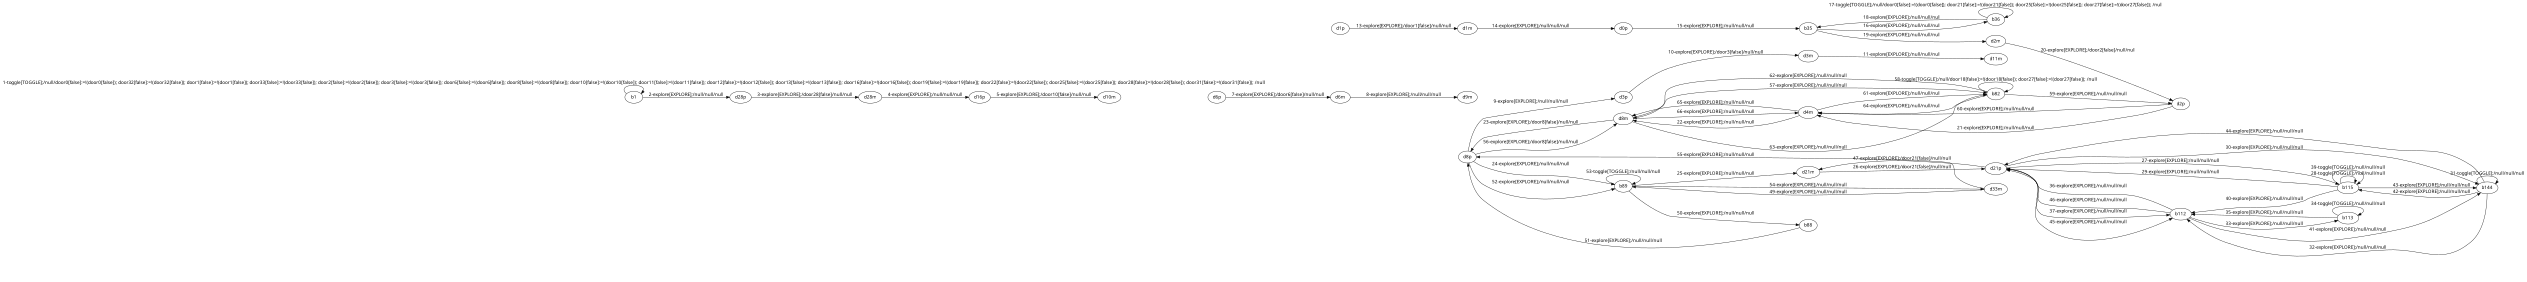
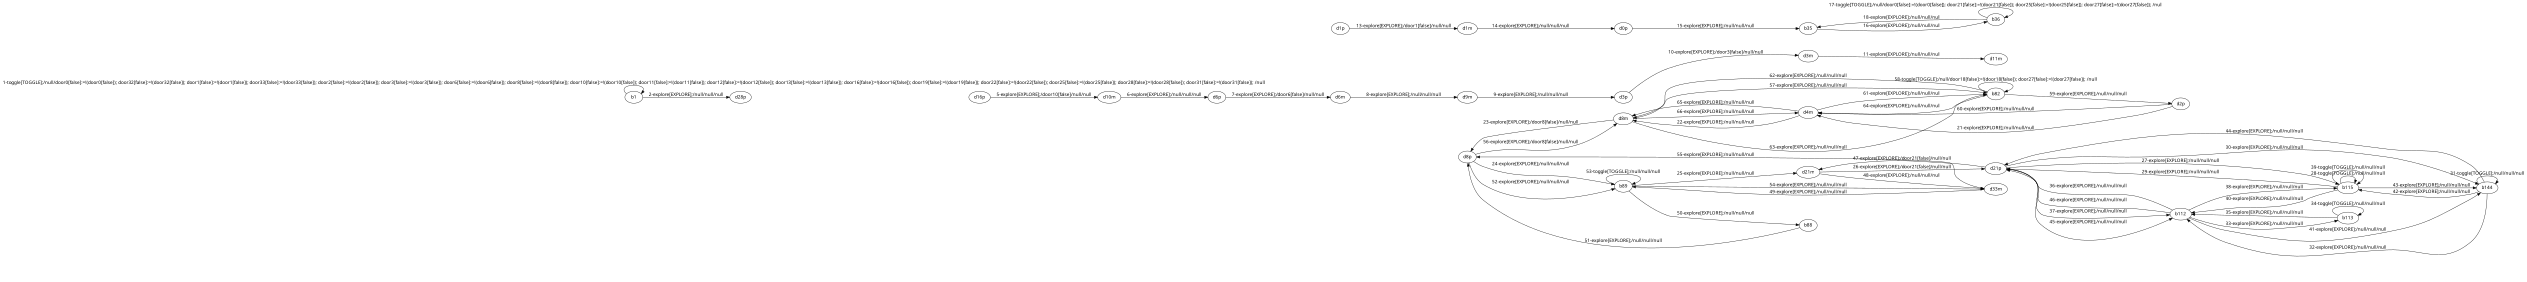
node "d2m": removed
node "d28m": removed
edge "d10m" -> "d6p": added, label "6-explore[EXPLORE];/null/null/null"
edge "d8p" -> "d3p": now "d9m" -> "d3p"
edge "d21m" -> "d33m": added, label "48-explore[EXPLORE];/null/null/null"
edge "b112" -> "b115": added, label "38-explore[EXPLORE];/null/null/null"
